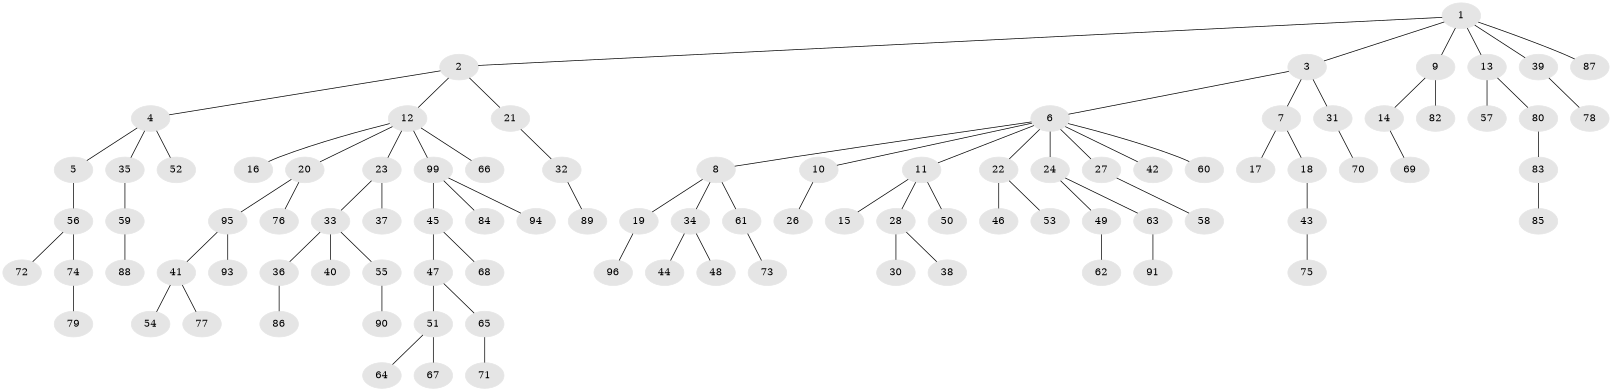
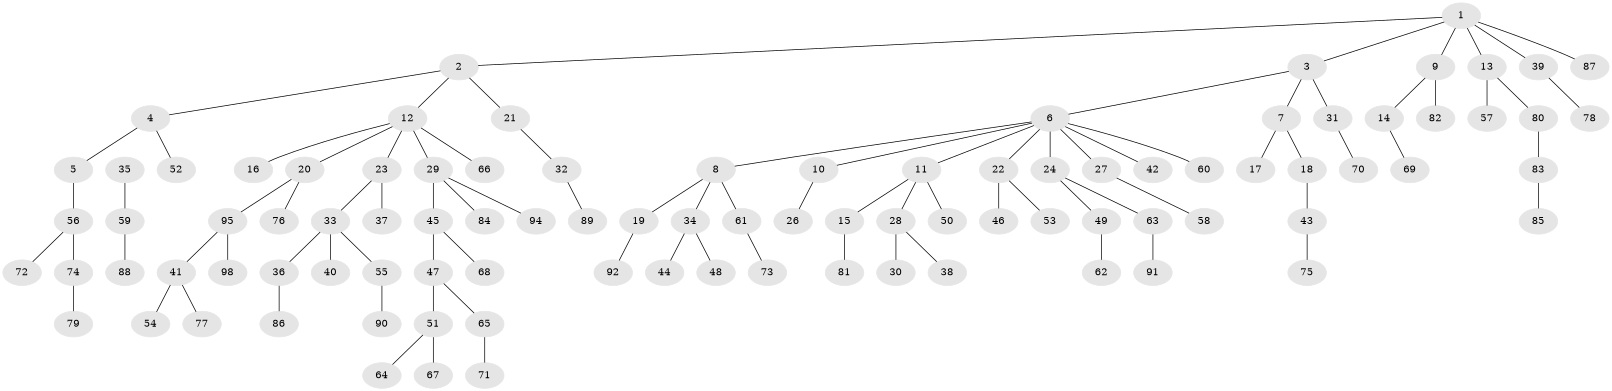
edge "4" -- "35": removed
node "99": label "99" -> "29"
node "93": label "93" -> "98"
node "96": label "96" -> "92"
node "81": added
